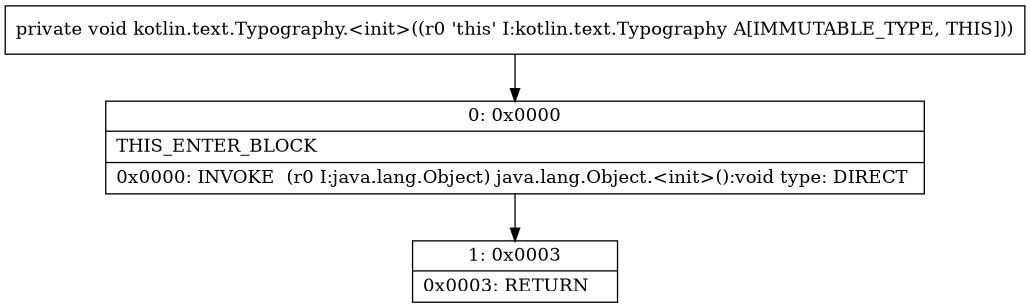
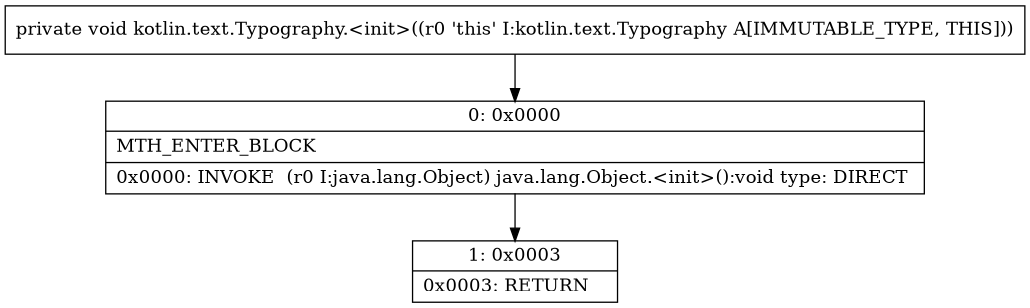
node "0: 0x0000": text "THIS_ENTER_BLOCK" -> "MTH_ENTER_BLOCK"
